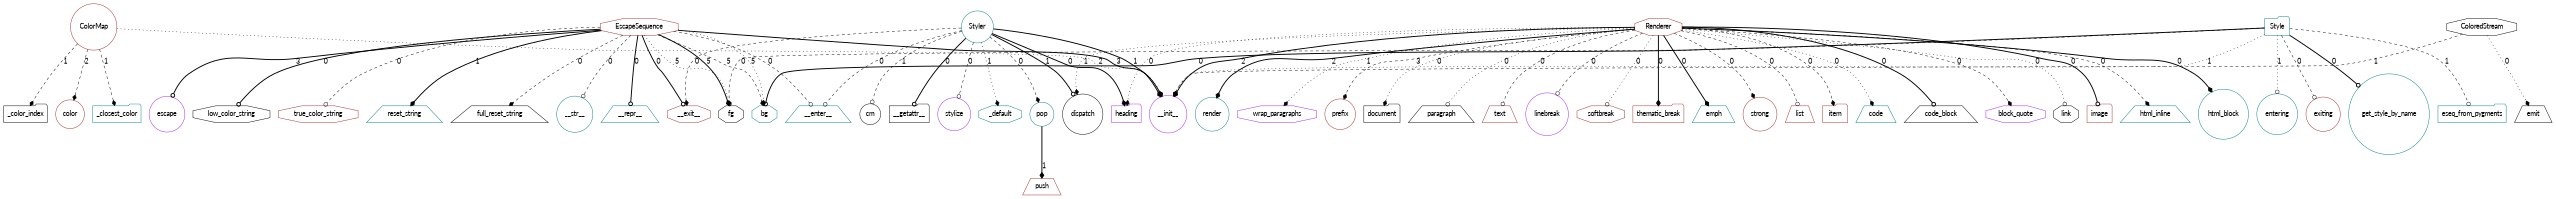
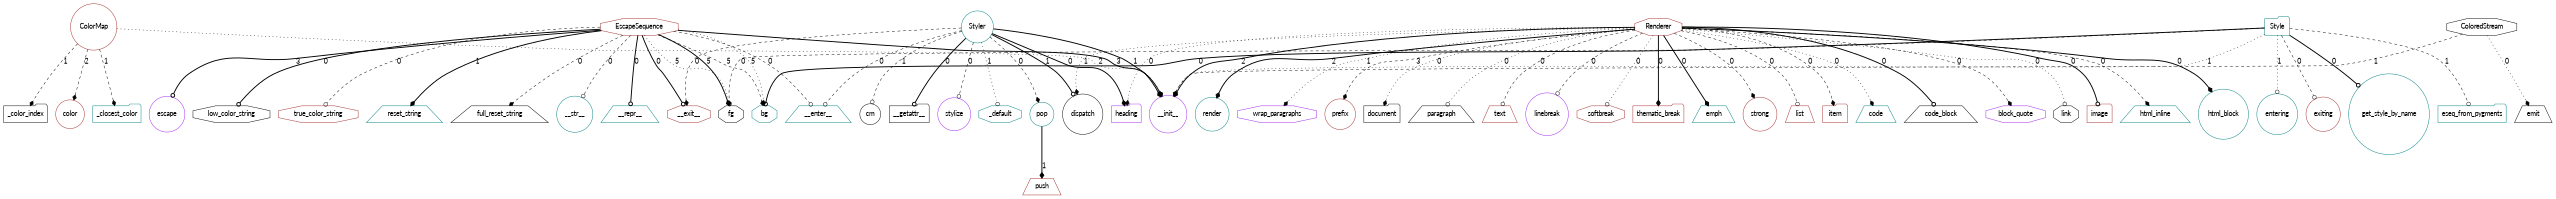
edge "Styler" -> "_default": arrowhead diamond -> odot
